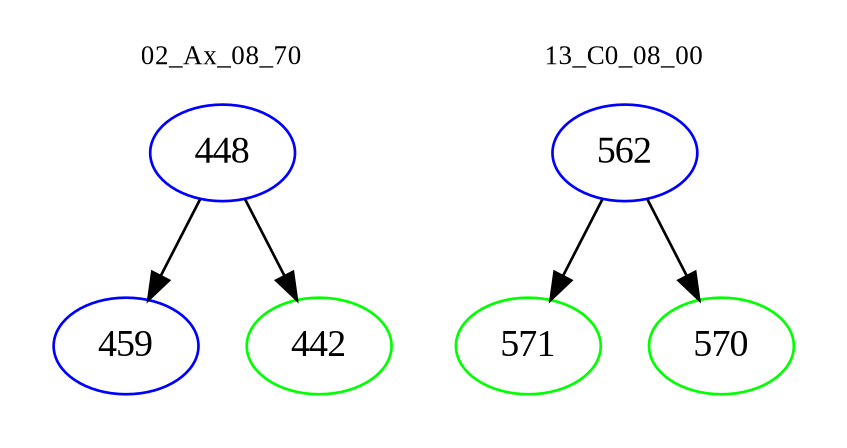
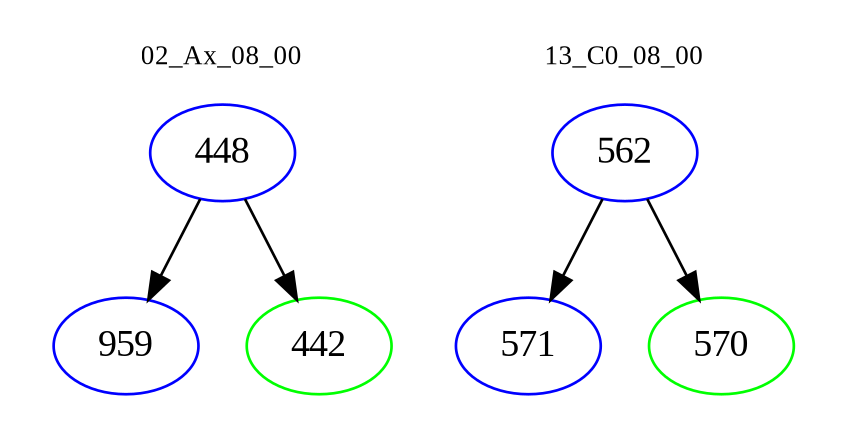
cluster "02_Ax_08_70": label "02_Ax_08_70" -> "02_Ax_08_00"
node "459": label "459" -> "959"
node "571": color green -> blue
